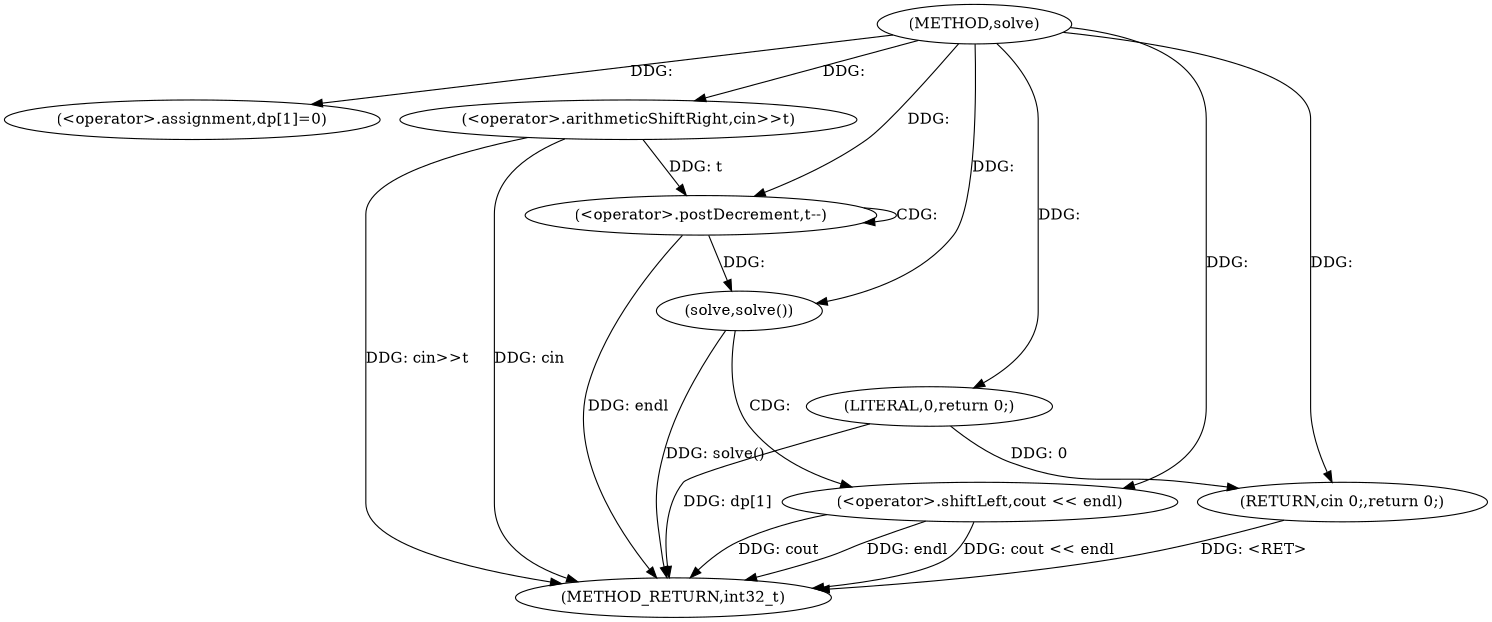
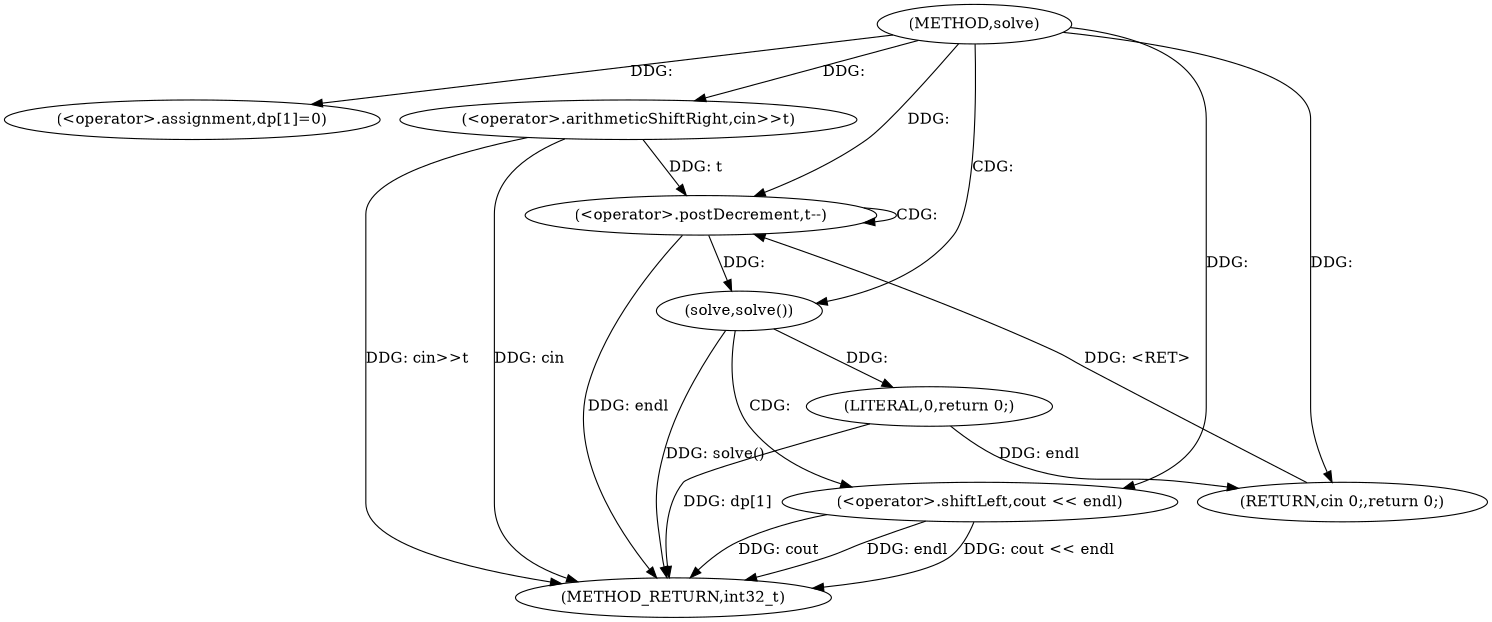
edge "(METHOD,solve)" -> "(solve,solve())": label "DDG: " -> "CDG: "
edge "(METHOD,solve)" -> "(LITERAL,0,return 0;)": now "(solve,solve())" -> "(LITERAL,0,return 0;)"
edge "(LITERAL,0,return 0;)" -> "(RETURN,cin 0;,return 0;)": label "DDG: 0" -> "DDG: endl"
edge "(RETURN,cin 0;,return 0;)" -> "(METHOD_RETURN,int32_t)": now "(RETURN,cin 0;,return 0;)" -> "(<operator>.postDecrement,t--)"
